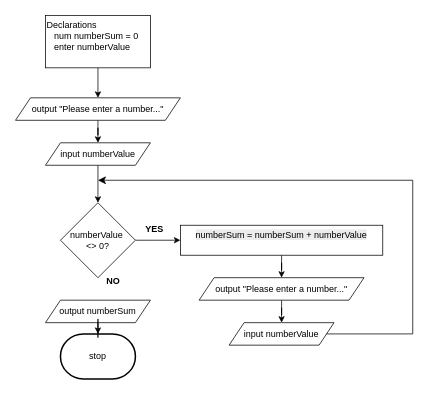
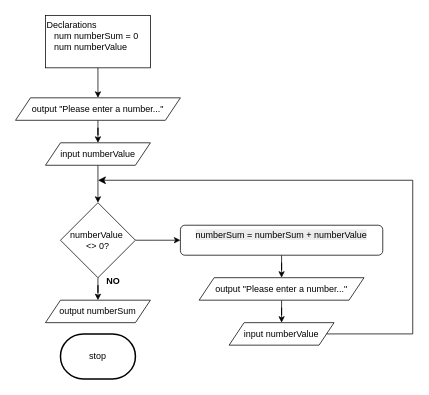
node "Declarations num numberSum = 0 enter numberValue": label "Declarations num numberSum = 0 enter numberValue" -> "Declarations num numberSum = 0 num numberValue"
node "YES": removed
node "numberSum = numberSum + numberValue": shape rectangle -> rounded rectangle
edge "numberValue <> 0?" -> "output numberSum": added
edge "output numberSum" -> "stop": removed
